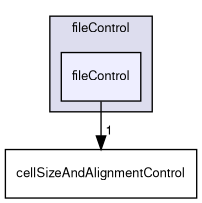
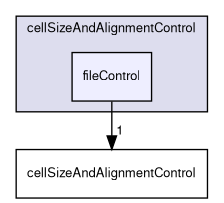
cluster "fileControl": label "fileControl" -> "cellSizeAndAlignmentControl"
